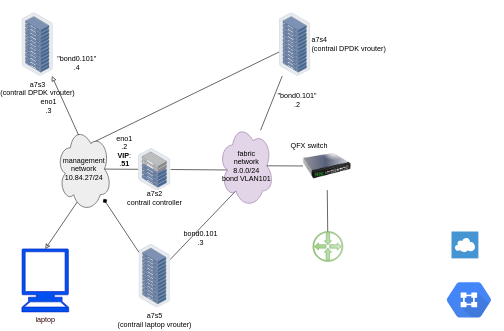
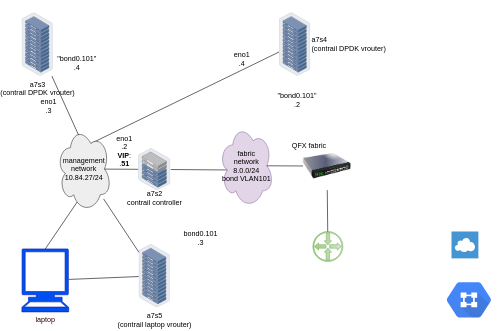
node "eno1 .4": added
edge "management network 10.84.27/24" -> "a7s3 (contrail DPDK vrouter)": arrowhead block -> none
edge "a7s4 (contrail DPDK vrouter)" -- "fabric network 8.0.0/24 bond VLAN101": removed
node "QFX switch": label "QFX switch" -> "QFX fabric"
edge "a7s5 (contrail laptop vrouter)" -> "management network 10.84.27/24": arrowhead diamond -> none
edge "fabric network 8.0.0/24 bond VLAN101" -- "a7s5 (contrail laptop vrouter)": now "laptop" -- "a7s5 (contrail laptop vrouter)"
edge "management network 10.84.27/24" -> "laptop": arrowhead classic -> none
